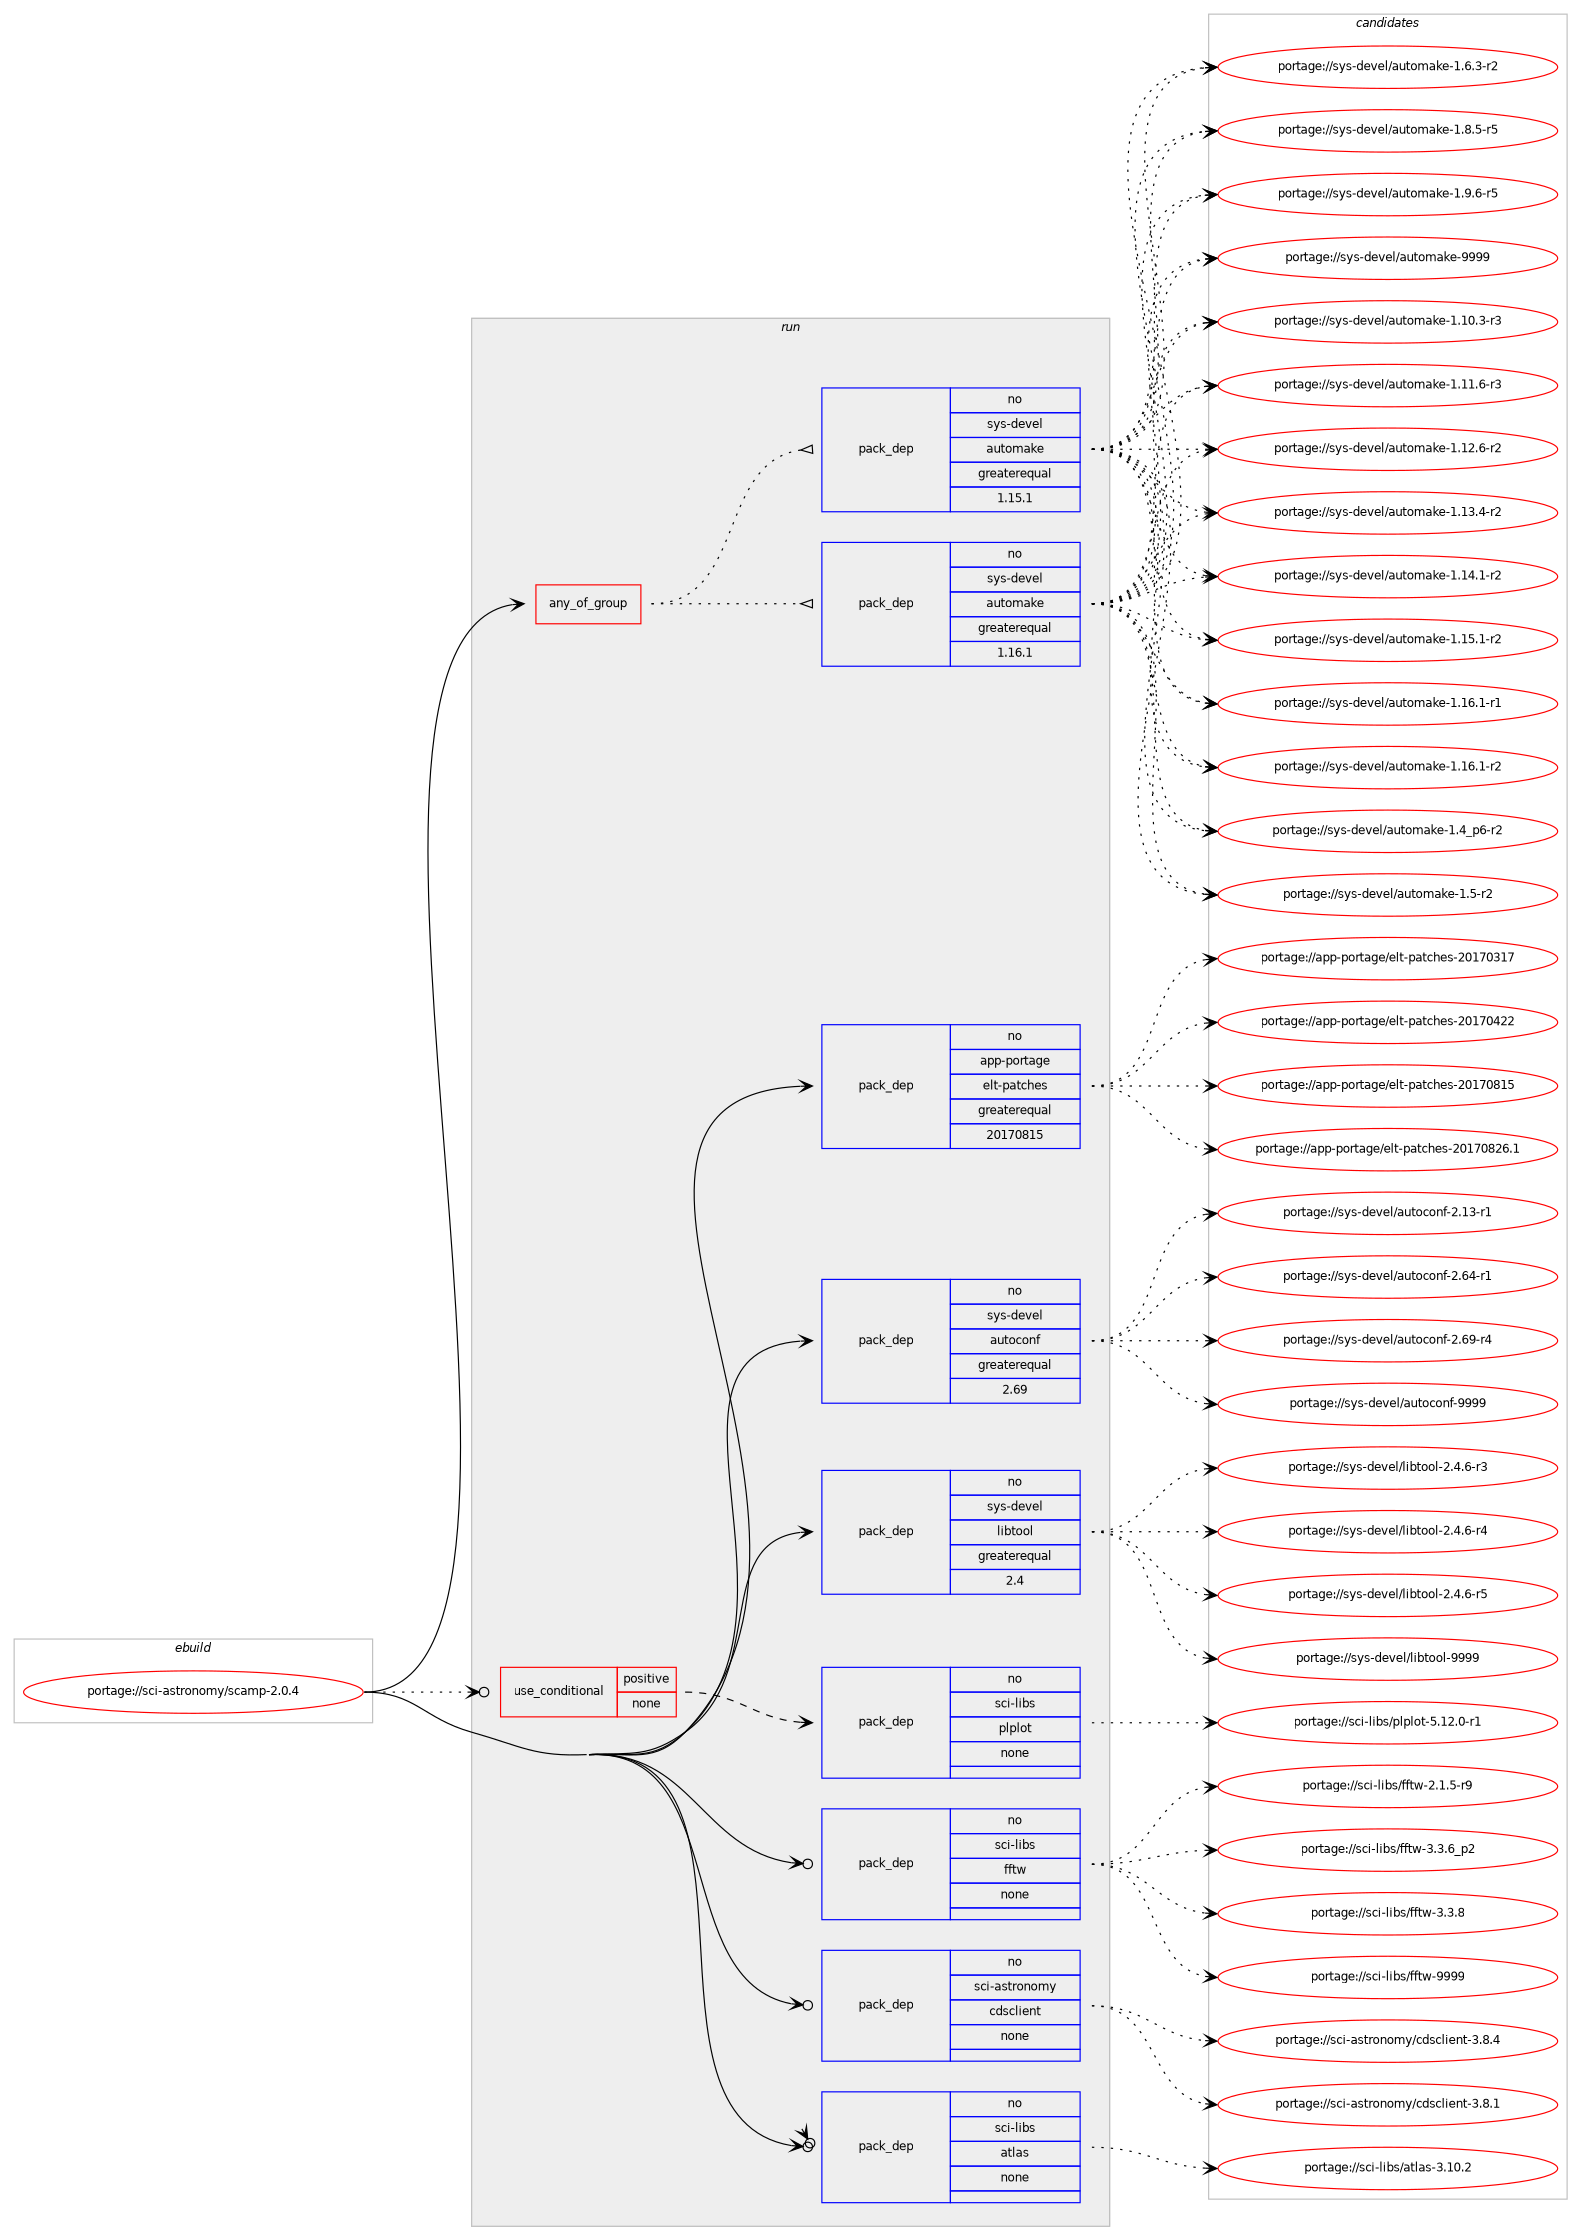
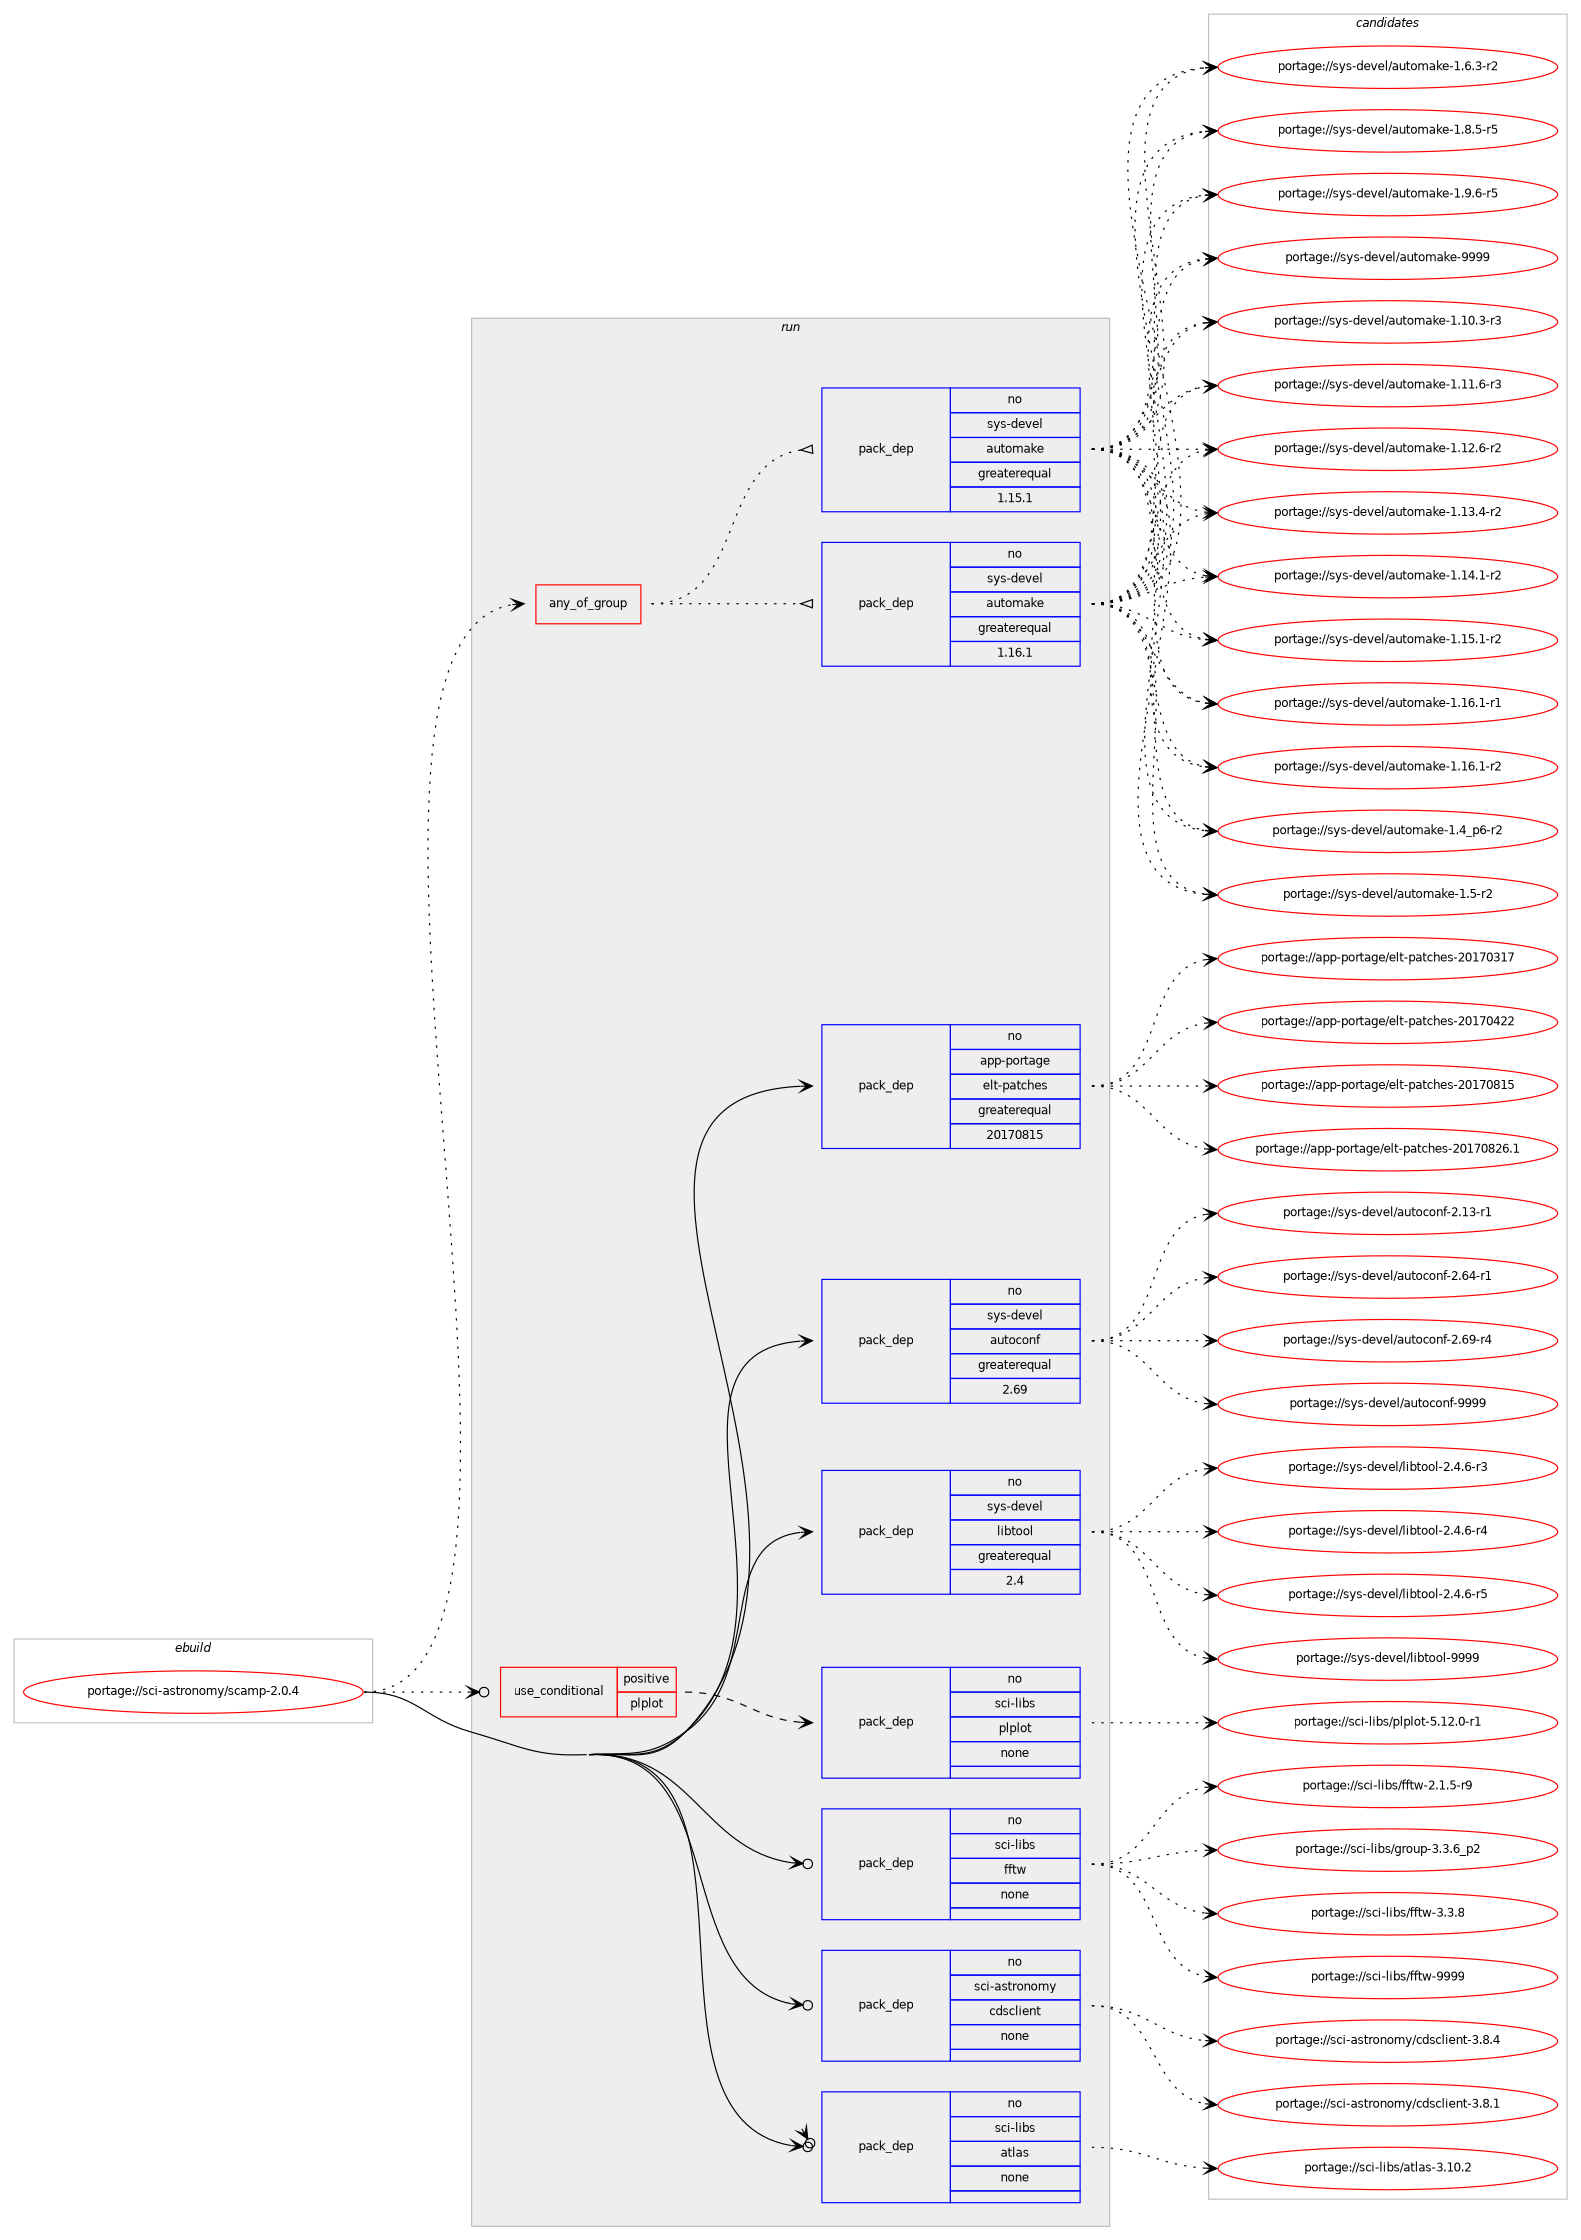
edge "portage://sci-astronomy/scamp-2.0.4" -> "any_of_group": style solid -> dotted
node "use_conditional": text "none" -> "plplot"
node "portage://sci-libs/fftw-3.3.6_p2": label "portage://sci-libs/fftw-3.3.6_p2" -> "portage://sci-libs/group-3.3.6_p2"
